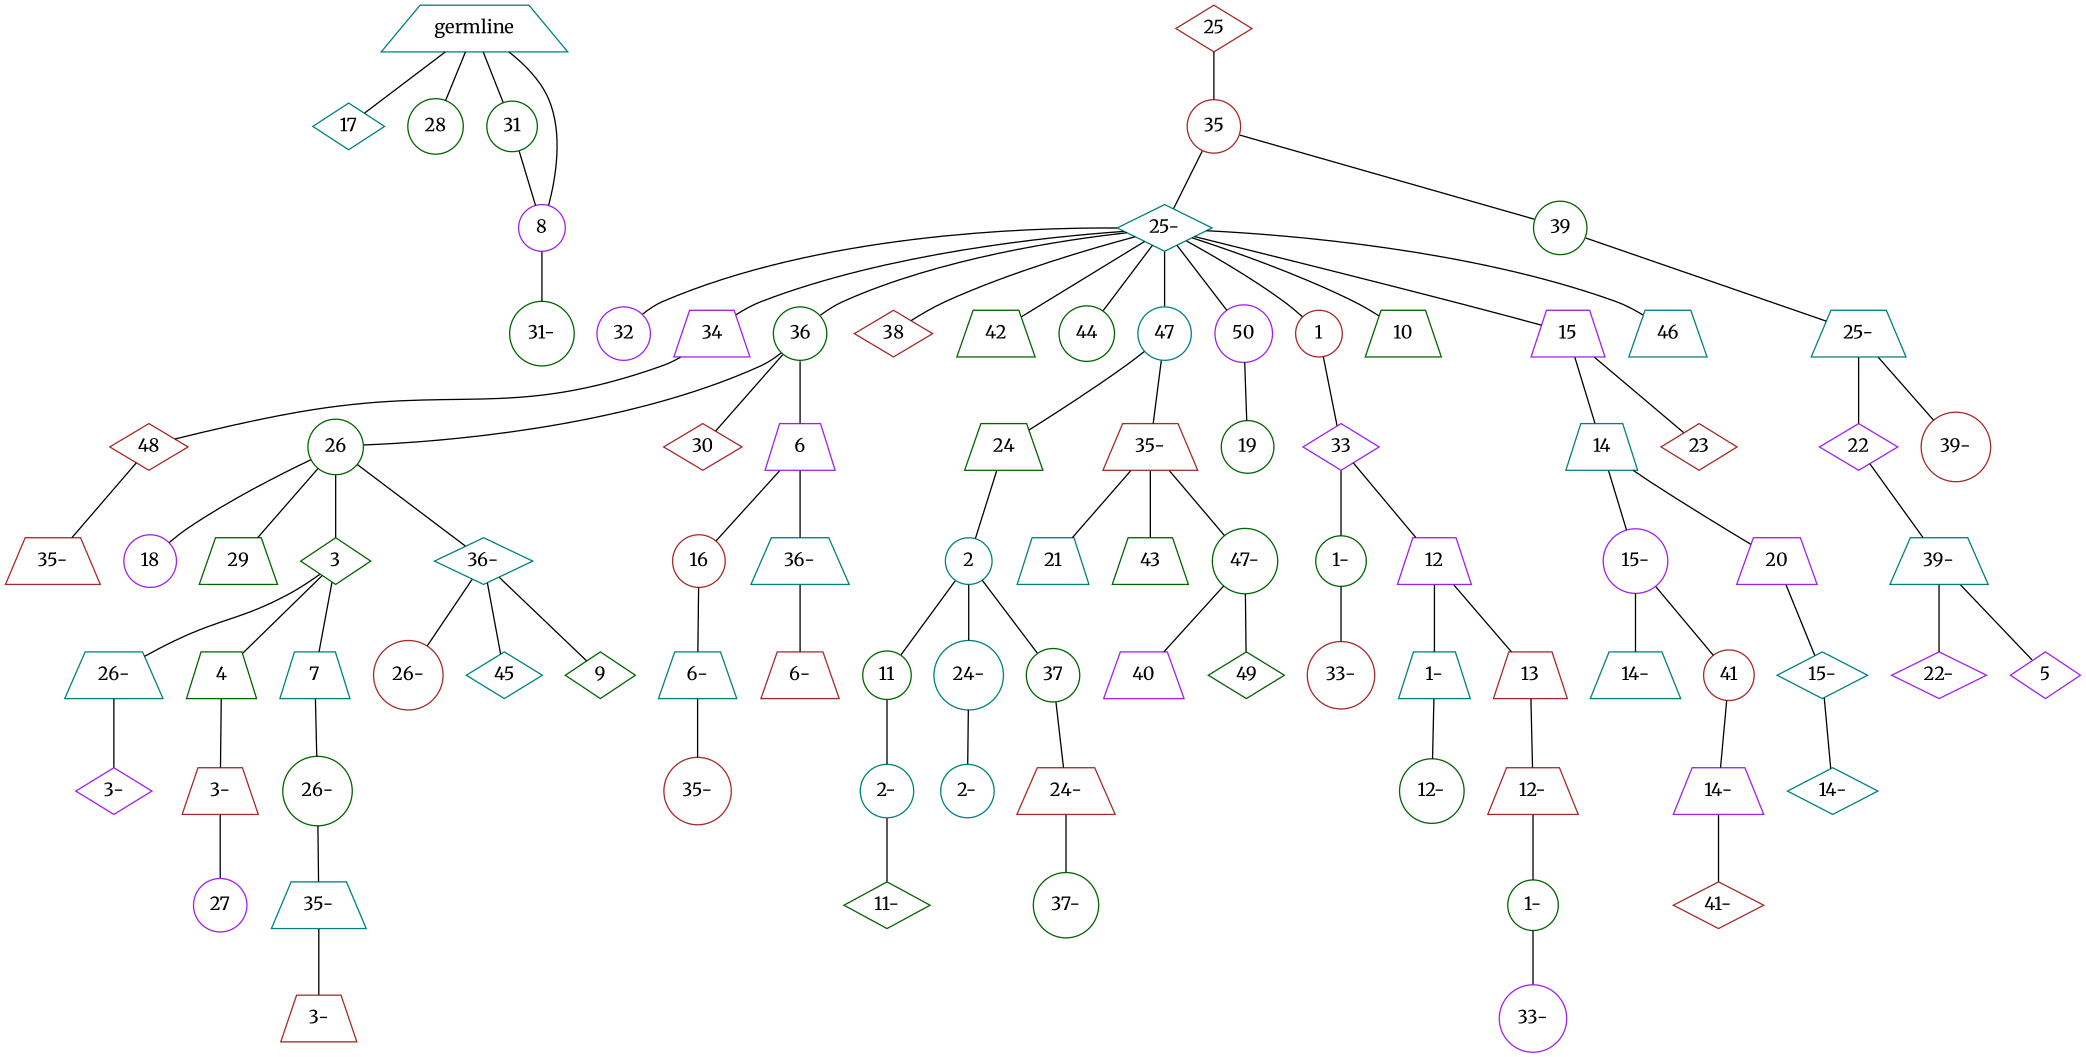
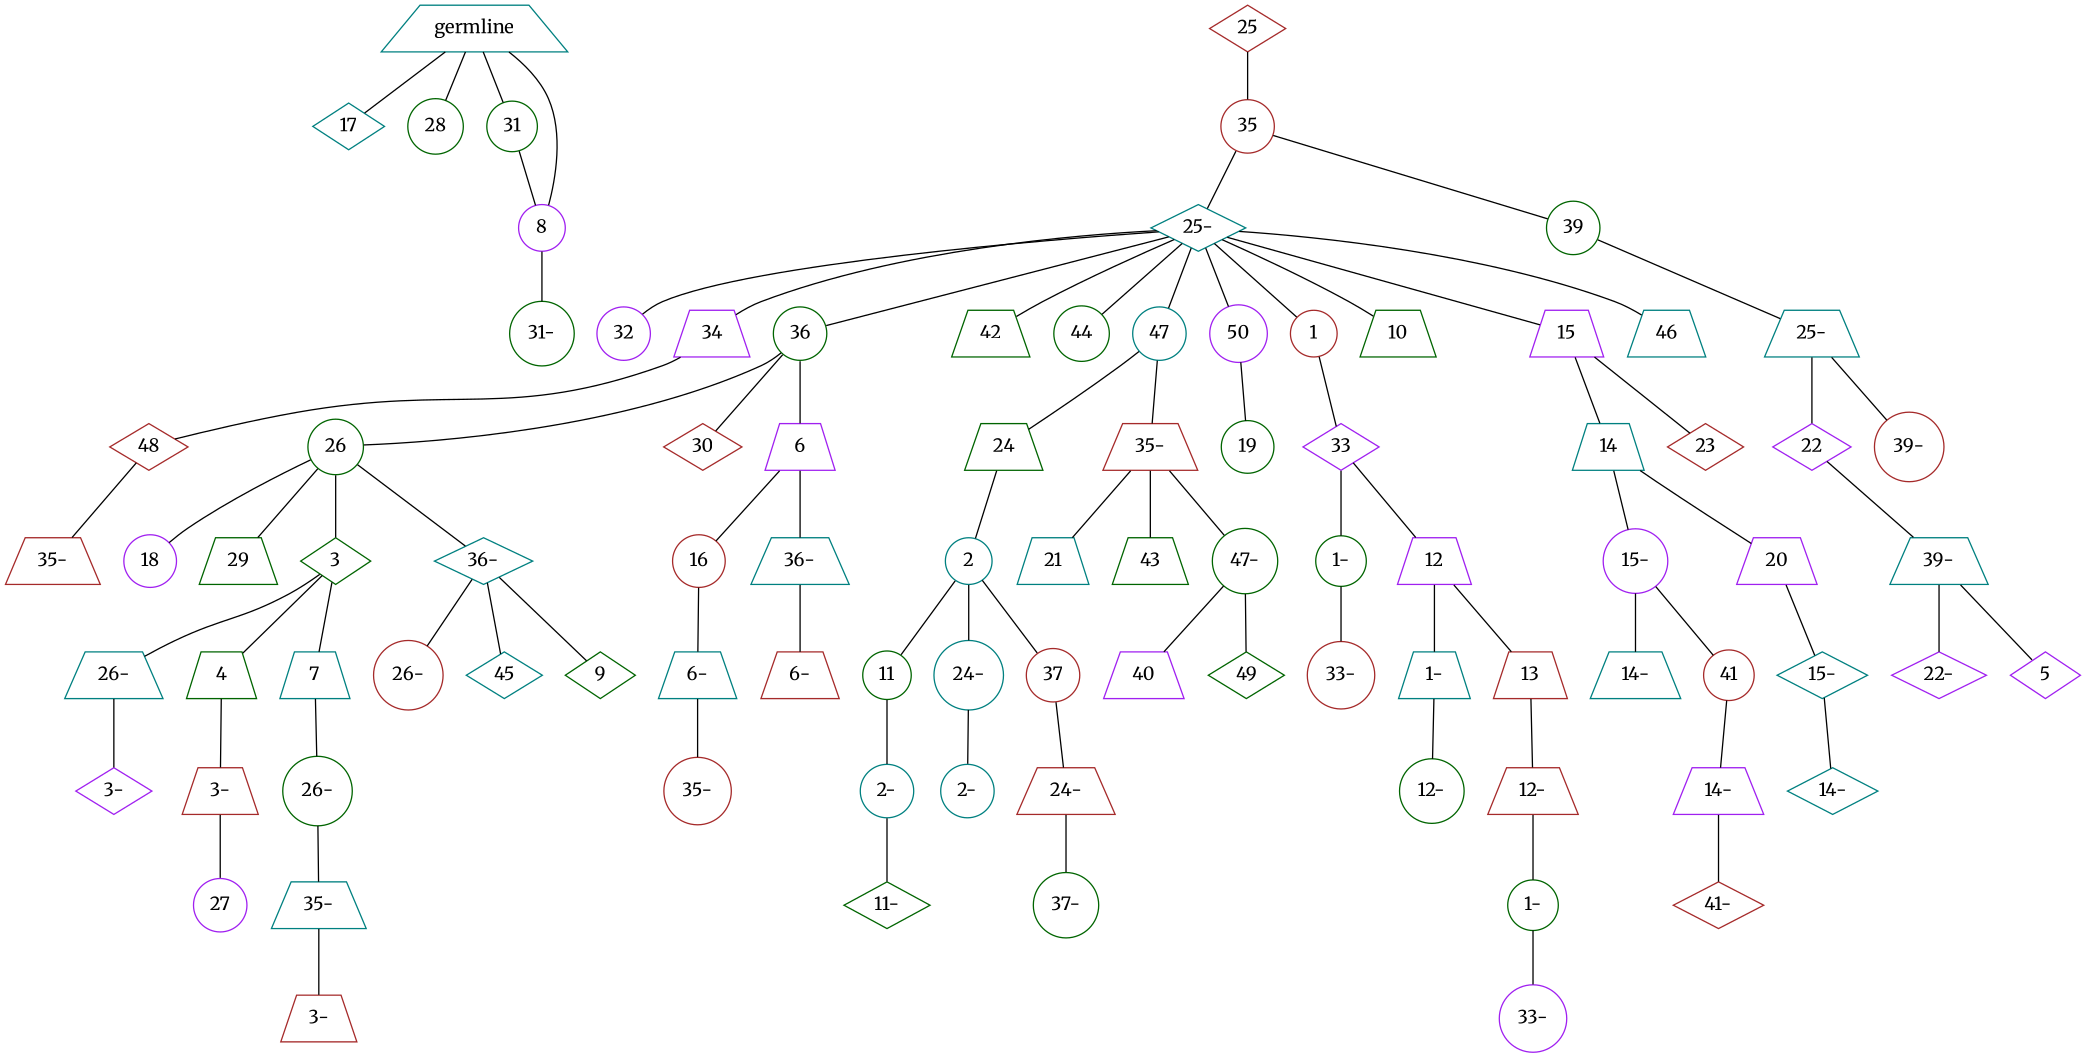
node "38": removed
node "37": color darkgreen -> brown
